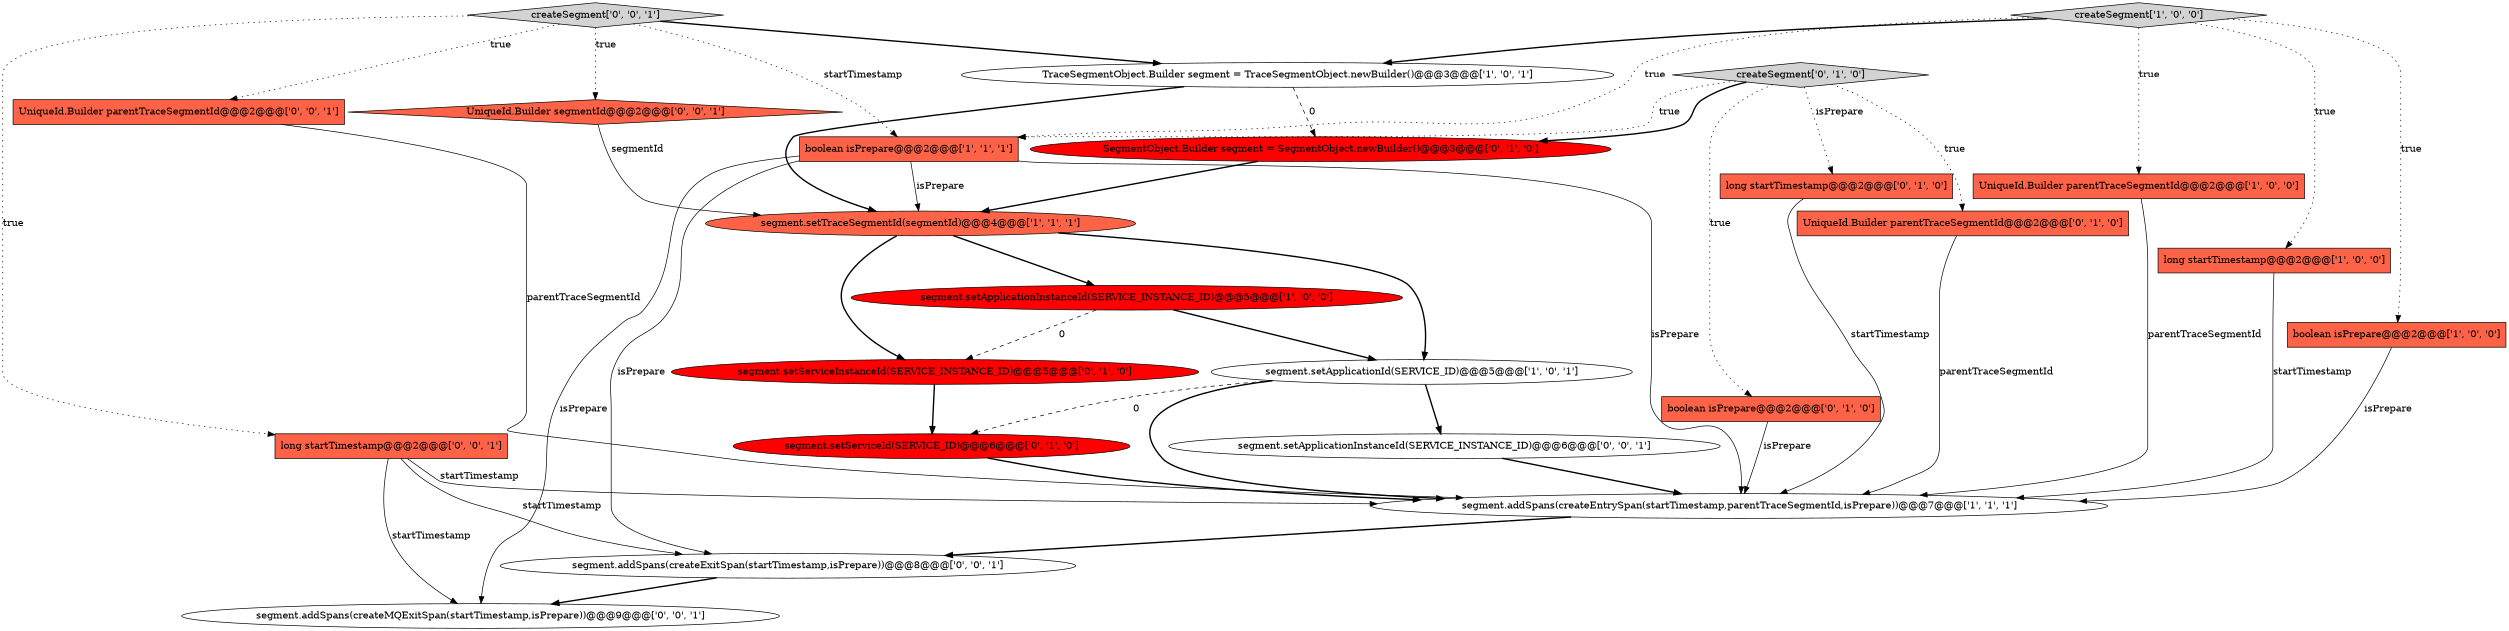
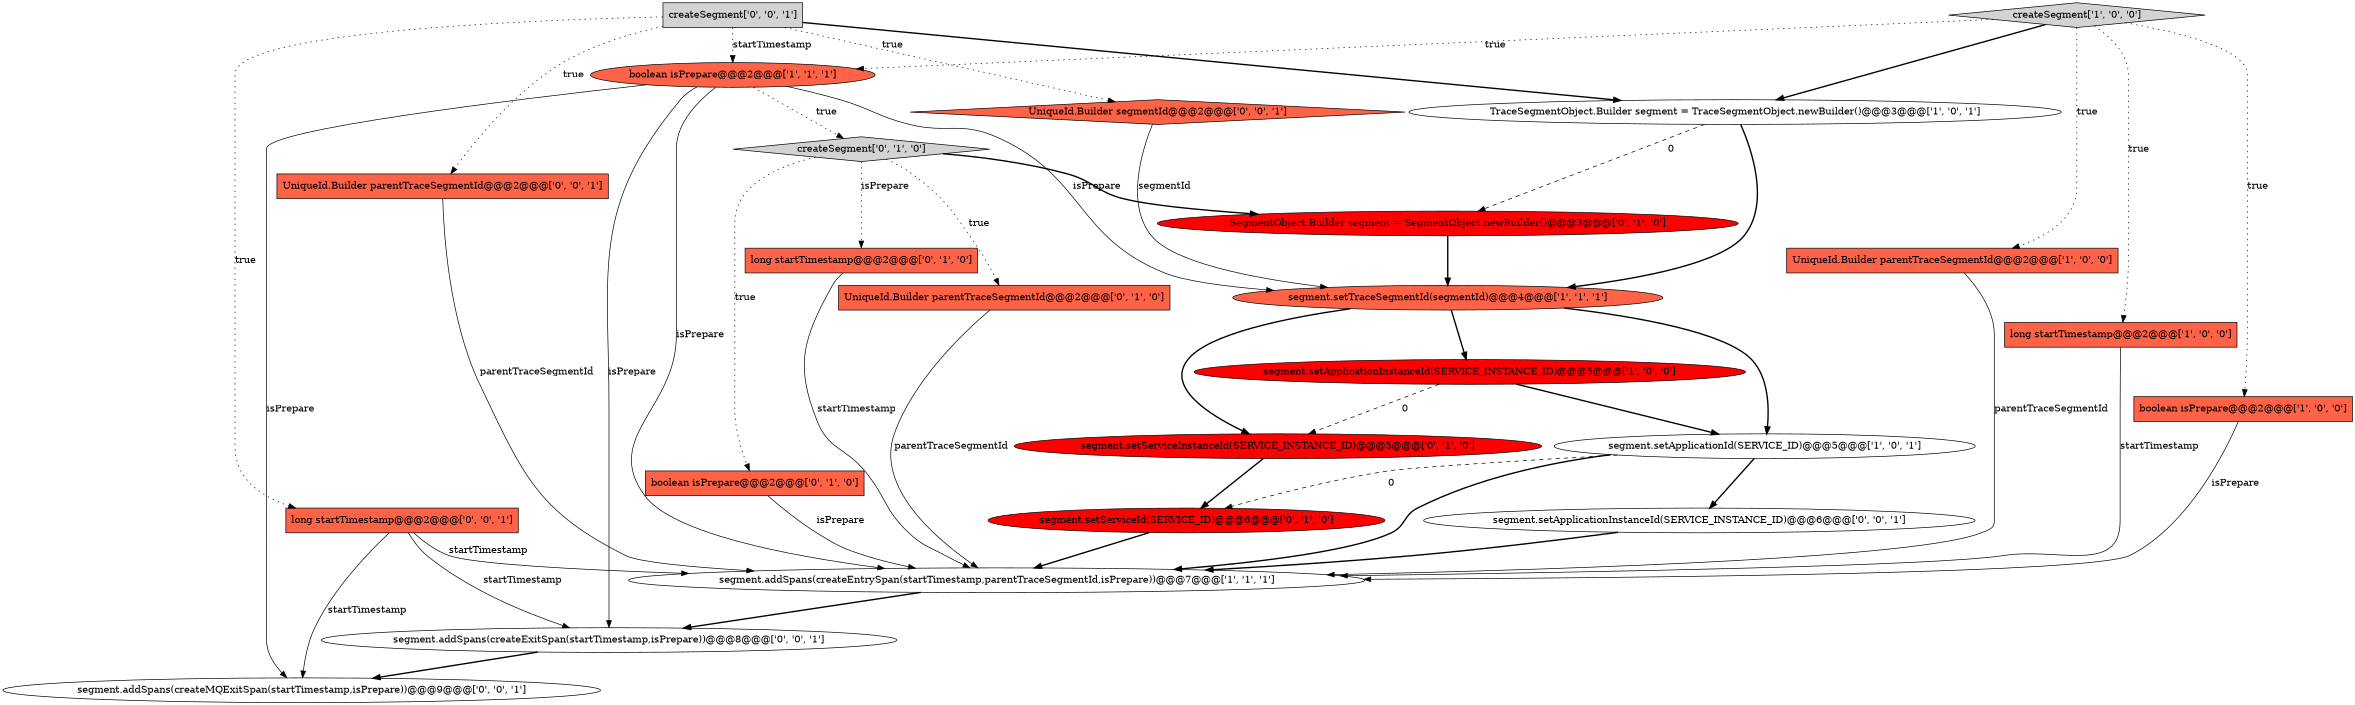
node "createSegment['0', '0', '1']": shape diamond -> box
edge "createSegment['0', '1', '0']" -> "boolean isPrepare@@@2@@@['1', '1', '1']": reversed
node "boolean isPrepare@@@2@@@['1', '1', '1']": shape box -> ellipse
